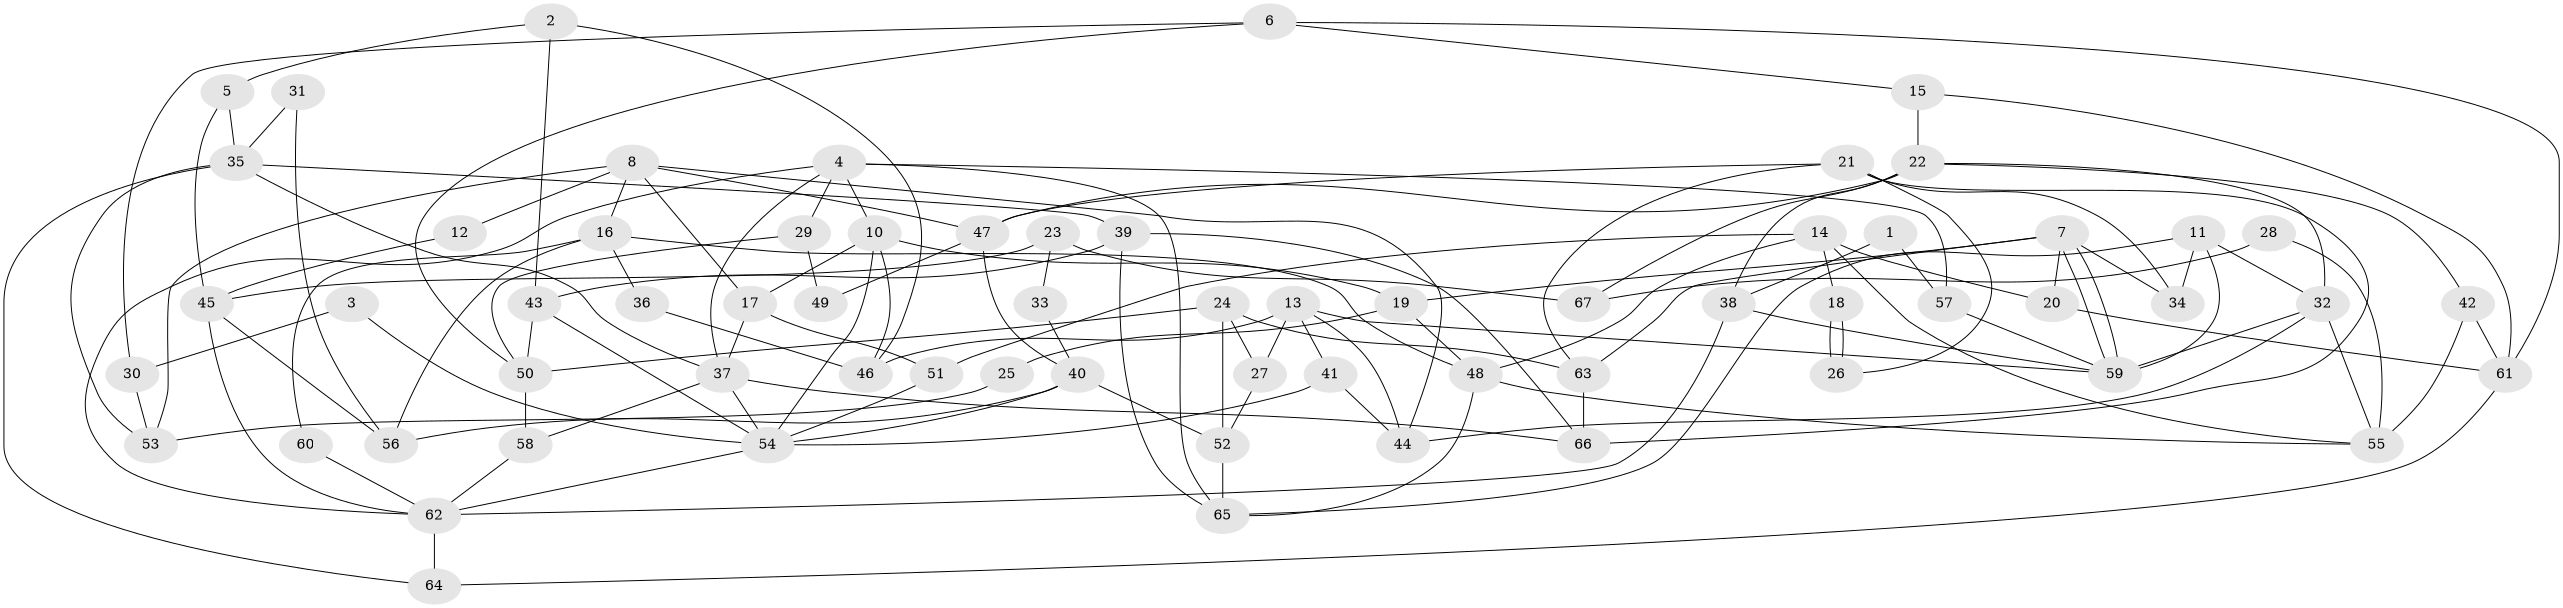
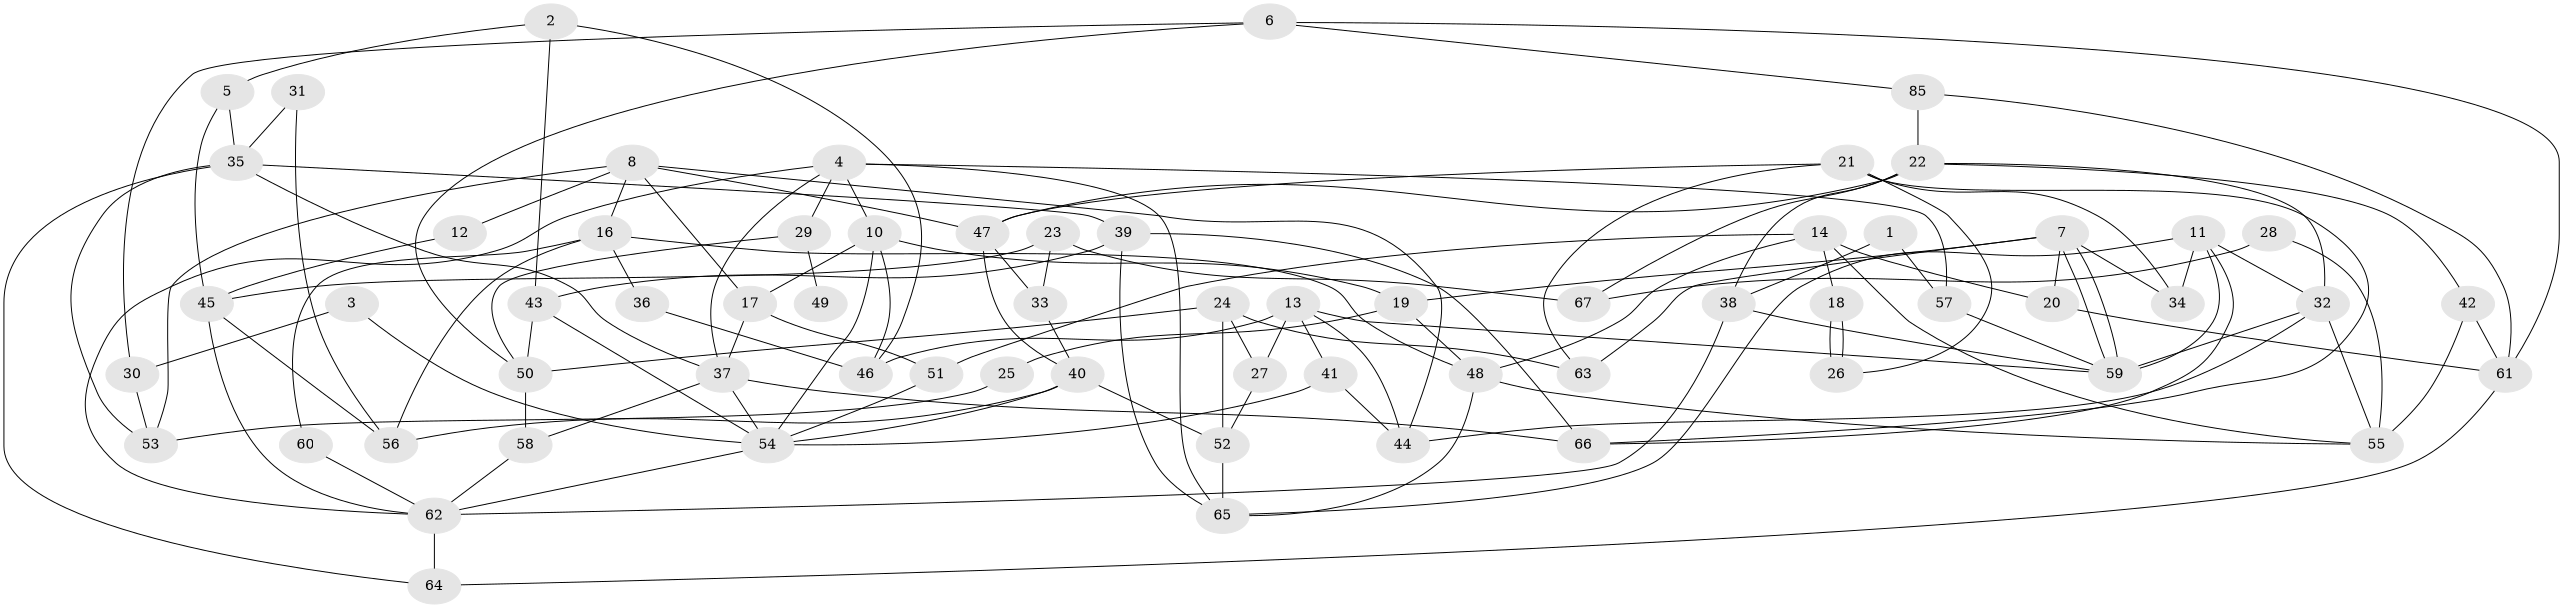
node "15": label "15" -> "85"
edge "47" -- "49": now "47" -- "33"
edge "63" -- "66": now "11" -- "66"
